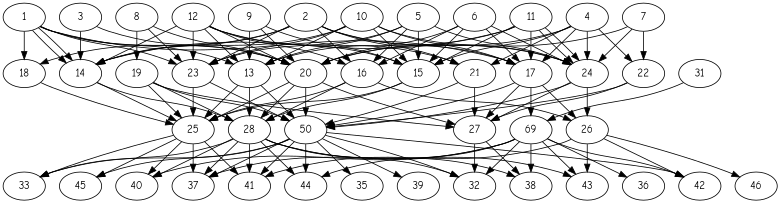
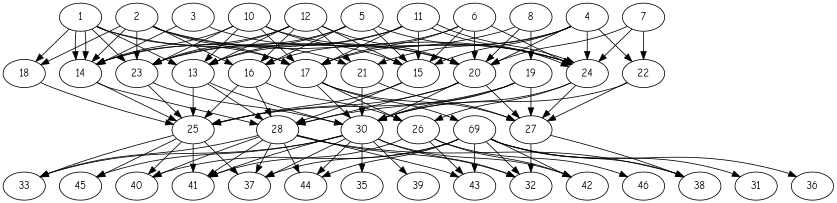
node "9": removed
edge "31" -> "69": reversed
node "50": label "50" -> "30"
